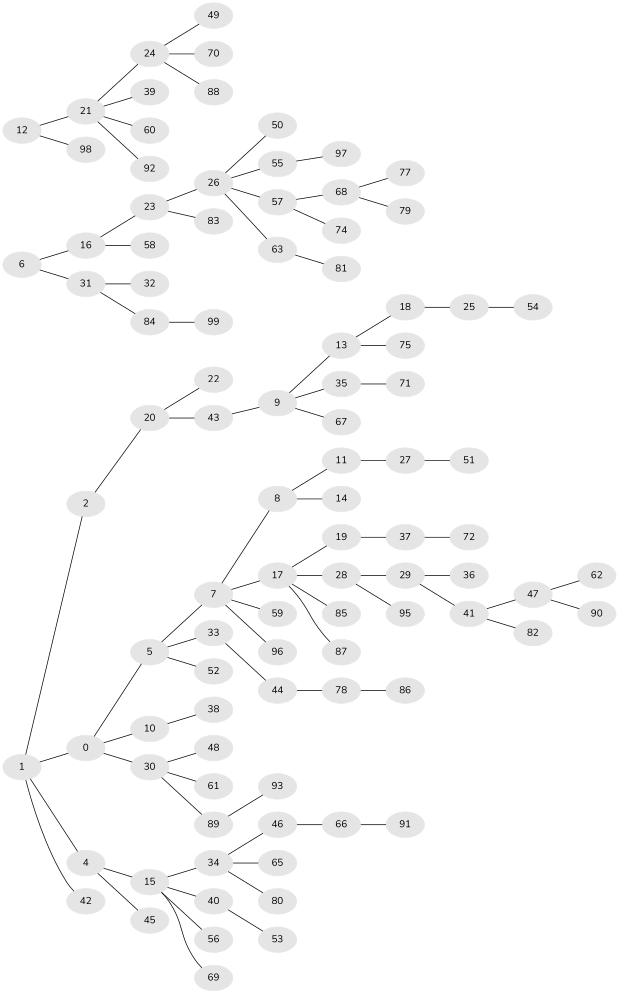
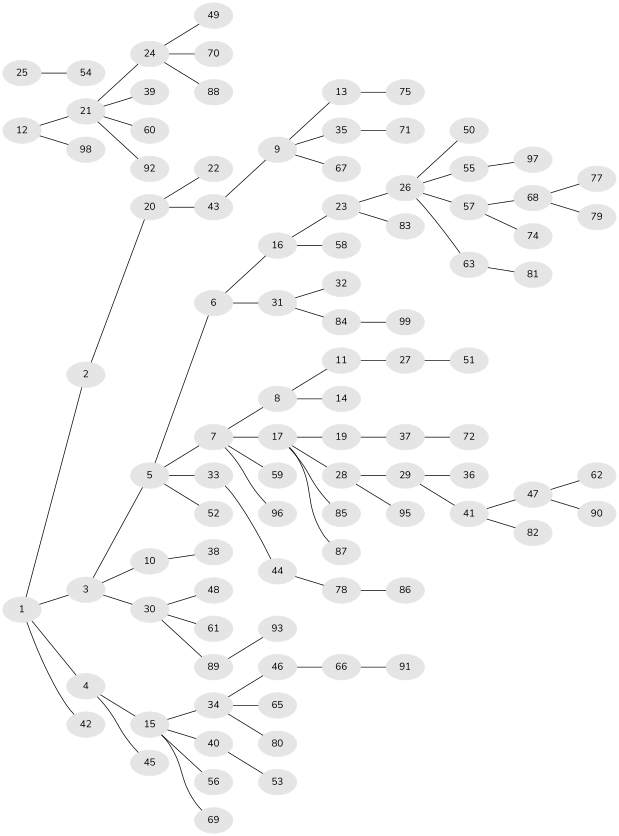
node "18": removed
edge "6" -- "5": added
node "0": label "0" -> "3"
